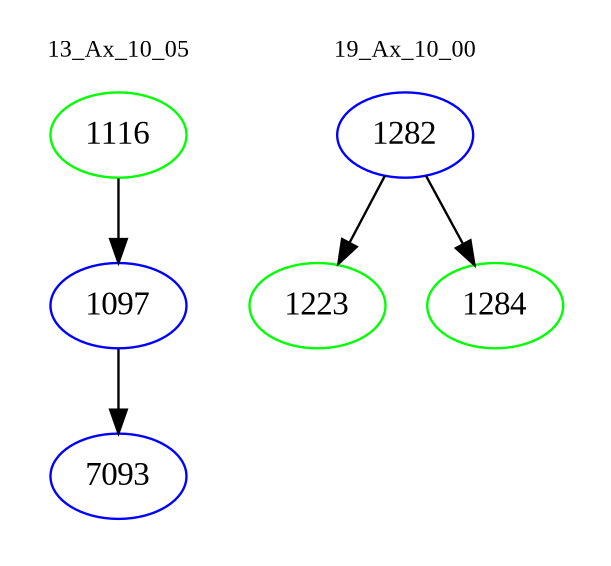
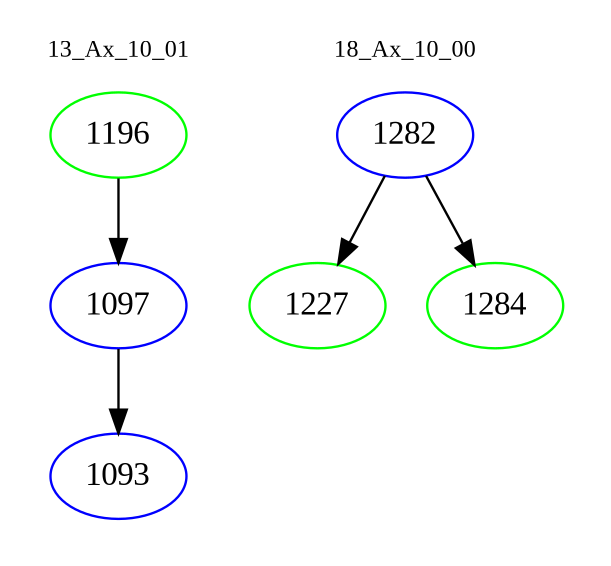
cluster "13_Ax_10_05": label "13_Ax_10_05" -> "13_Ax_10_01"
cluster "19_Ax_10_00": label "19_Ax_10_00" -> "18_Ax_10_00"
node "1116": label "1116" -> "1196"
node "1223": label "1223" -> "1227"
node "7093": label "7093" -> "1093"
